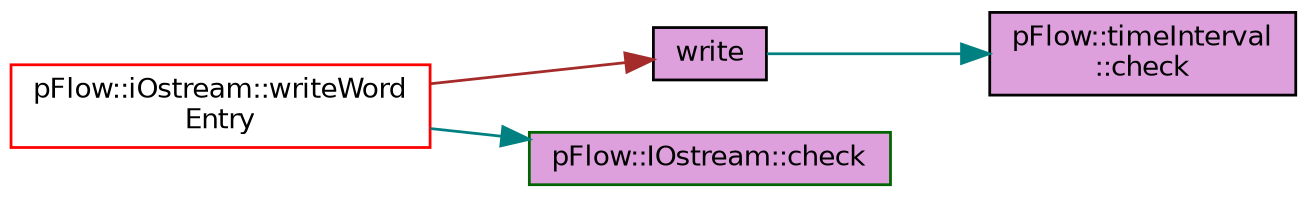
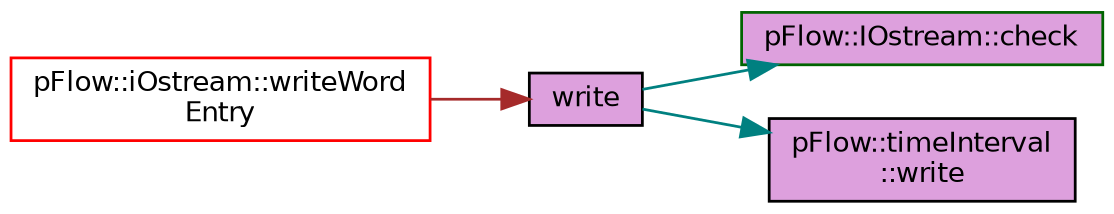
node "pFlow::timeInterval ::check": label "pFlow::timeInterval ::check" -> "pFlow::timeInterval ::write"
edge "pFlow::iOstream::writeWord Entry" -> "pFlow::IOstream::check": now "write" -> "pFlow::IOstream::check"
